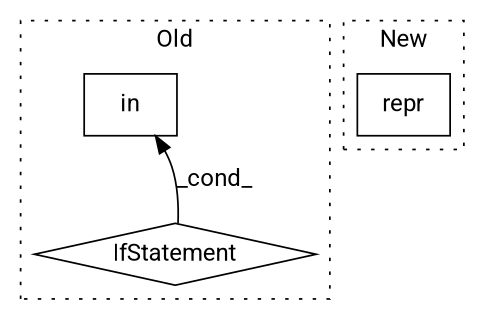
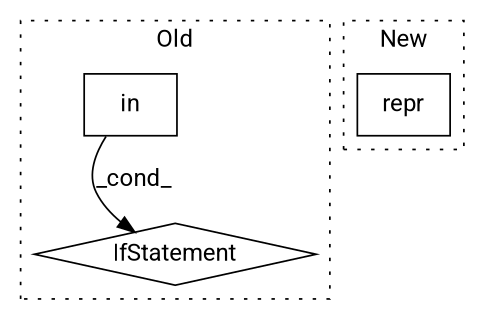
edge "IfStatement" -> "in": reversed
